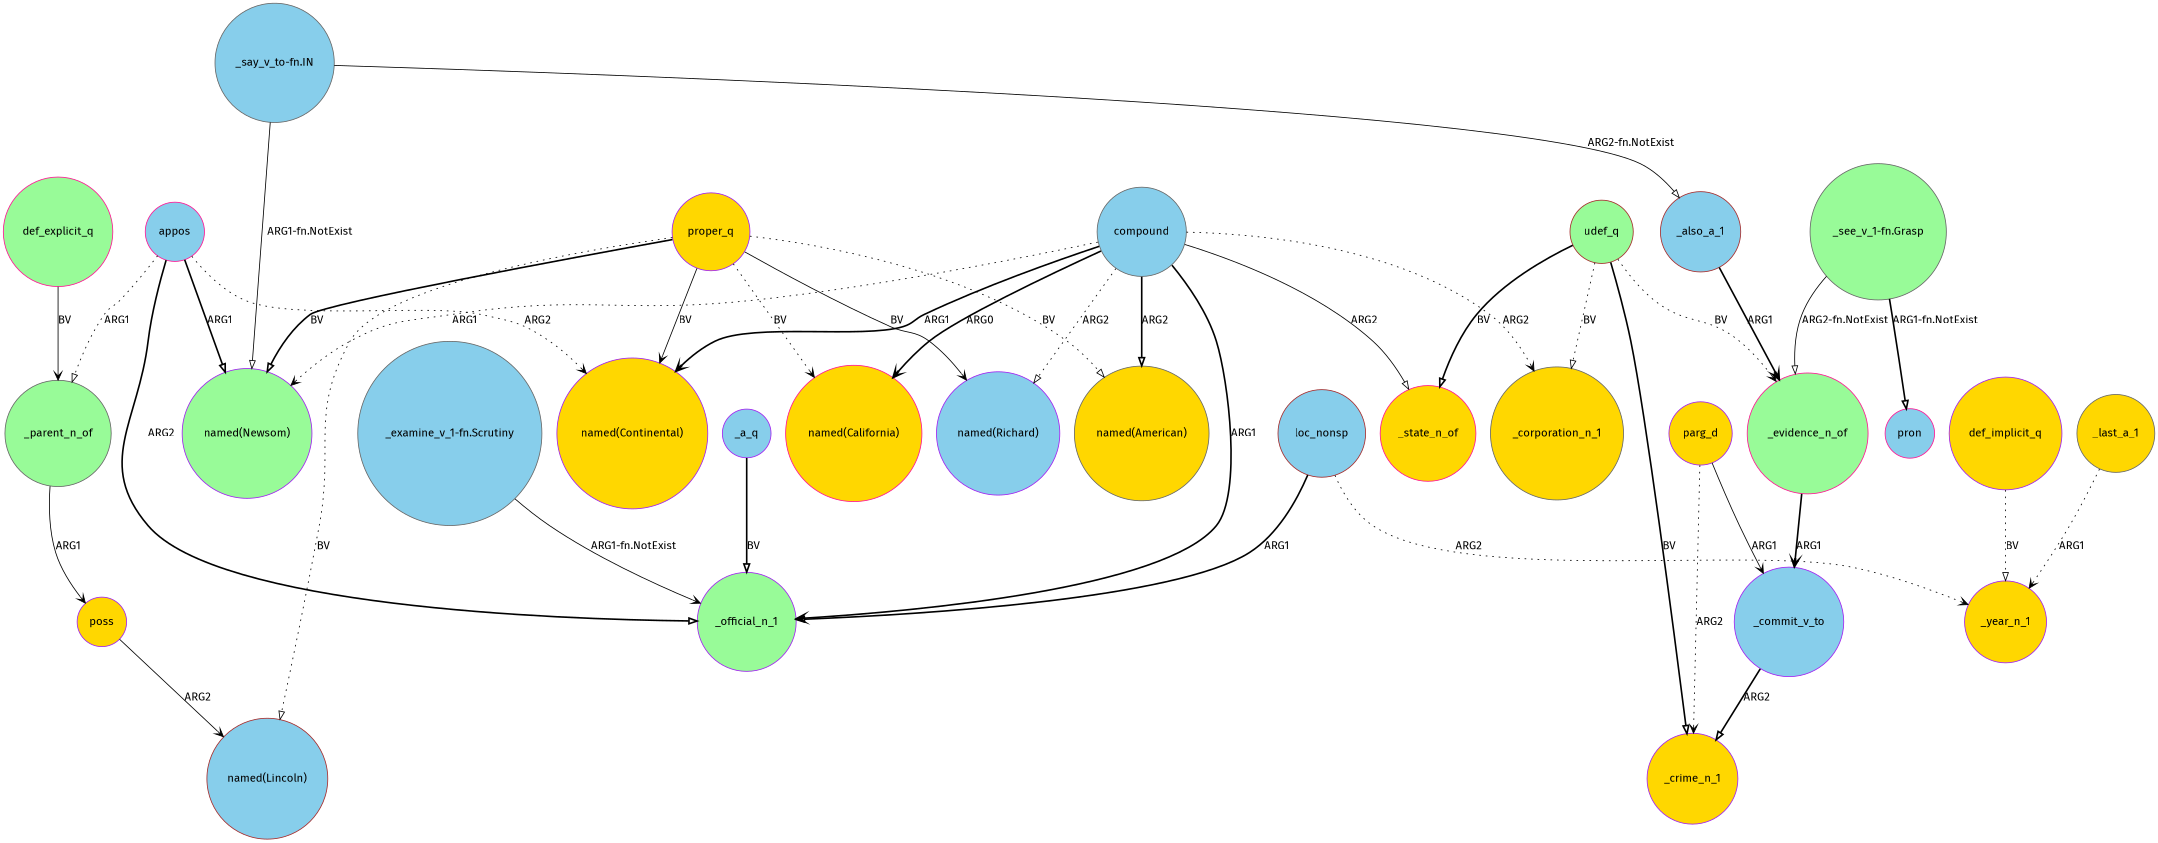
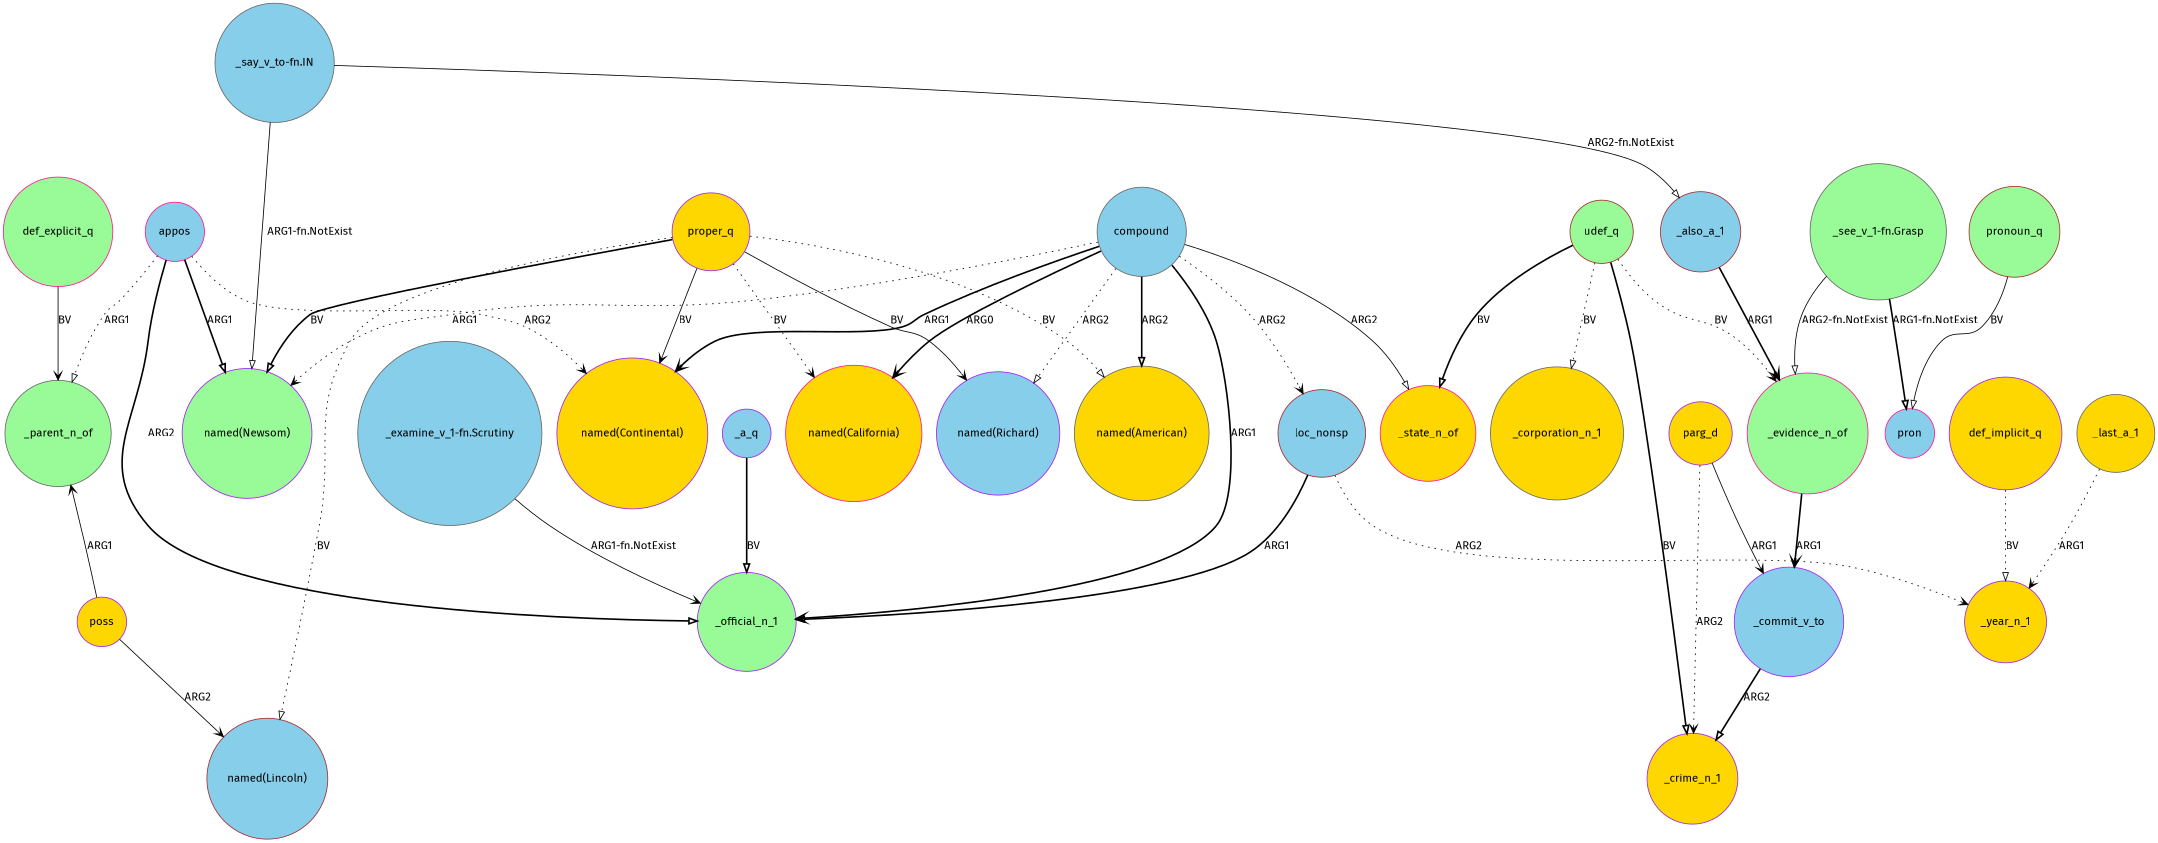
node "pronoun_q": added
edge "compound" -> "_corporation_n_1": now "compound" -> "loc_nonsp"
edge "_parent_n_of" -> "poss": reversed
